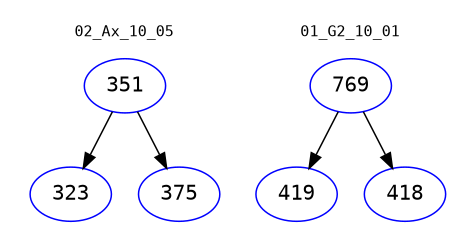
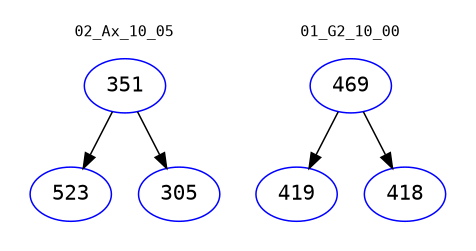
cluster "01_G2_10_01": label "01_G2_10_01" -> "01_G2_10_00"
node "769": label "769" -> "469"
node "323": label "323" -> "523"
node "375": label "375" -> "305"
